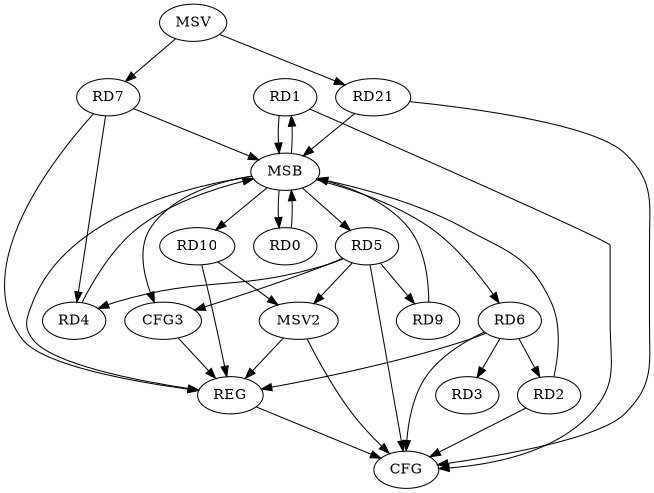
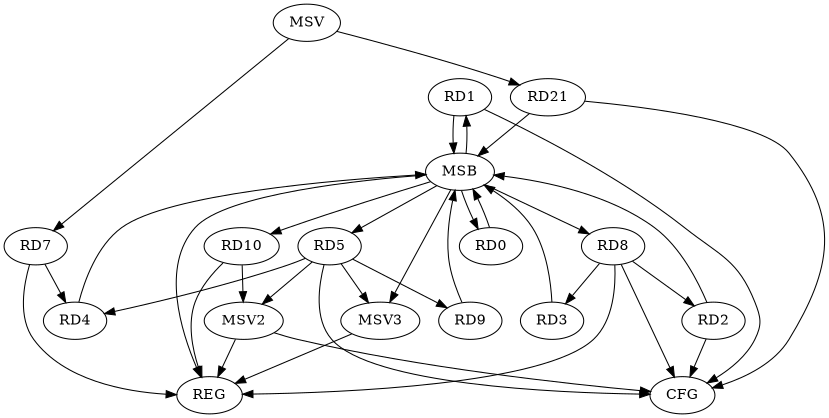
edge "RD7" -> "MSB": now "RD3" -> "MSB"
node "CFG3": label "CFG3" -> "MSV3"
node "RD6": label "RD6" -> "RD8"
edge "REG" -> "CFG": removed
